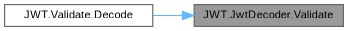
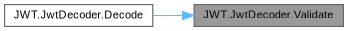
node "JWT.Validate.Decode": label "JWT.Validate.Decode" -> "JWT.JwtDecoder.Decode"
